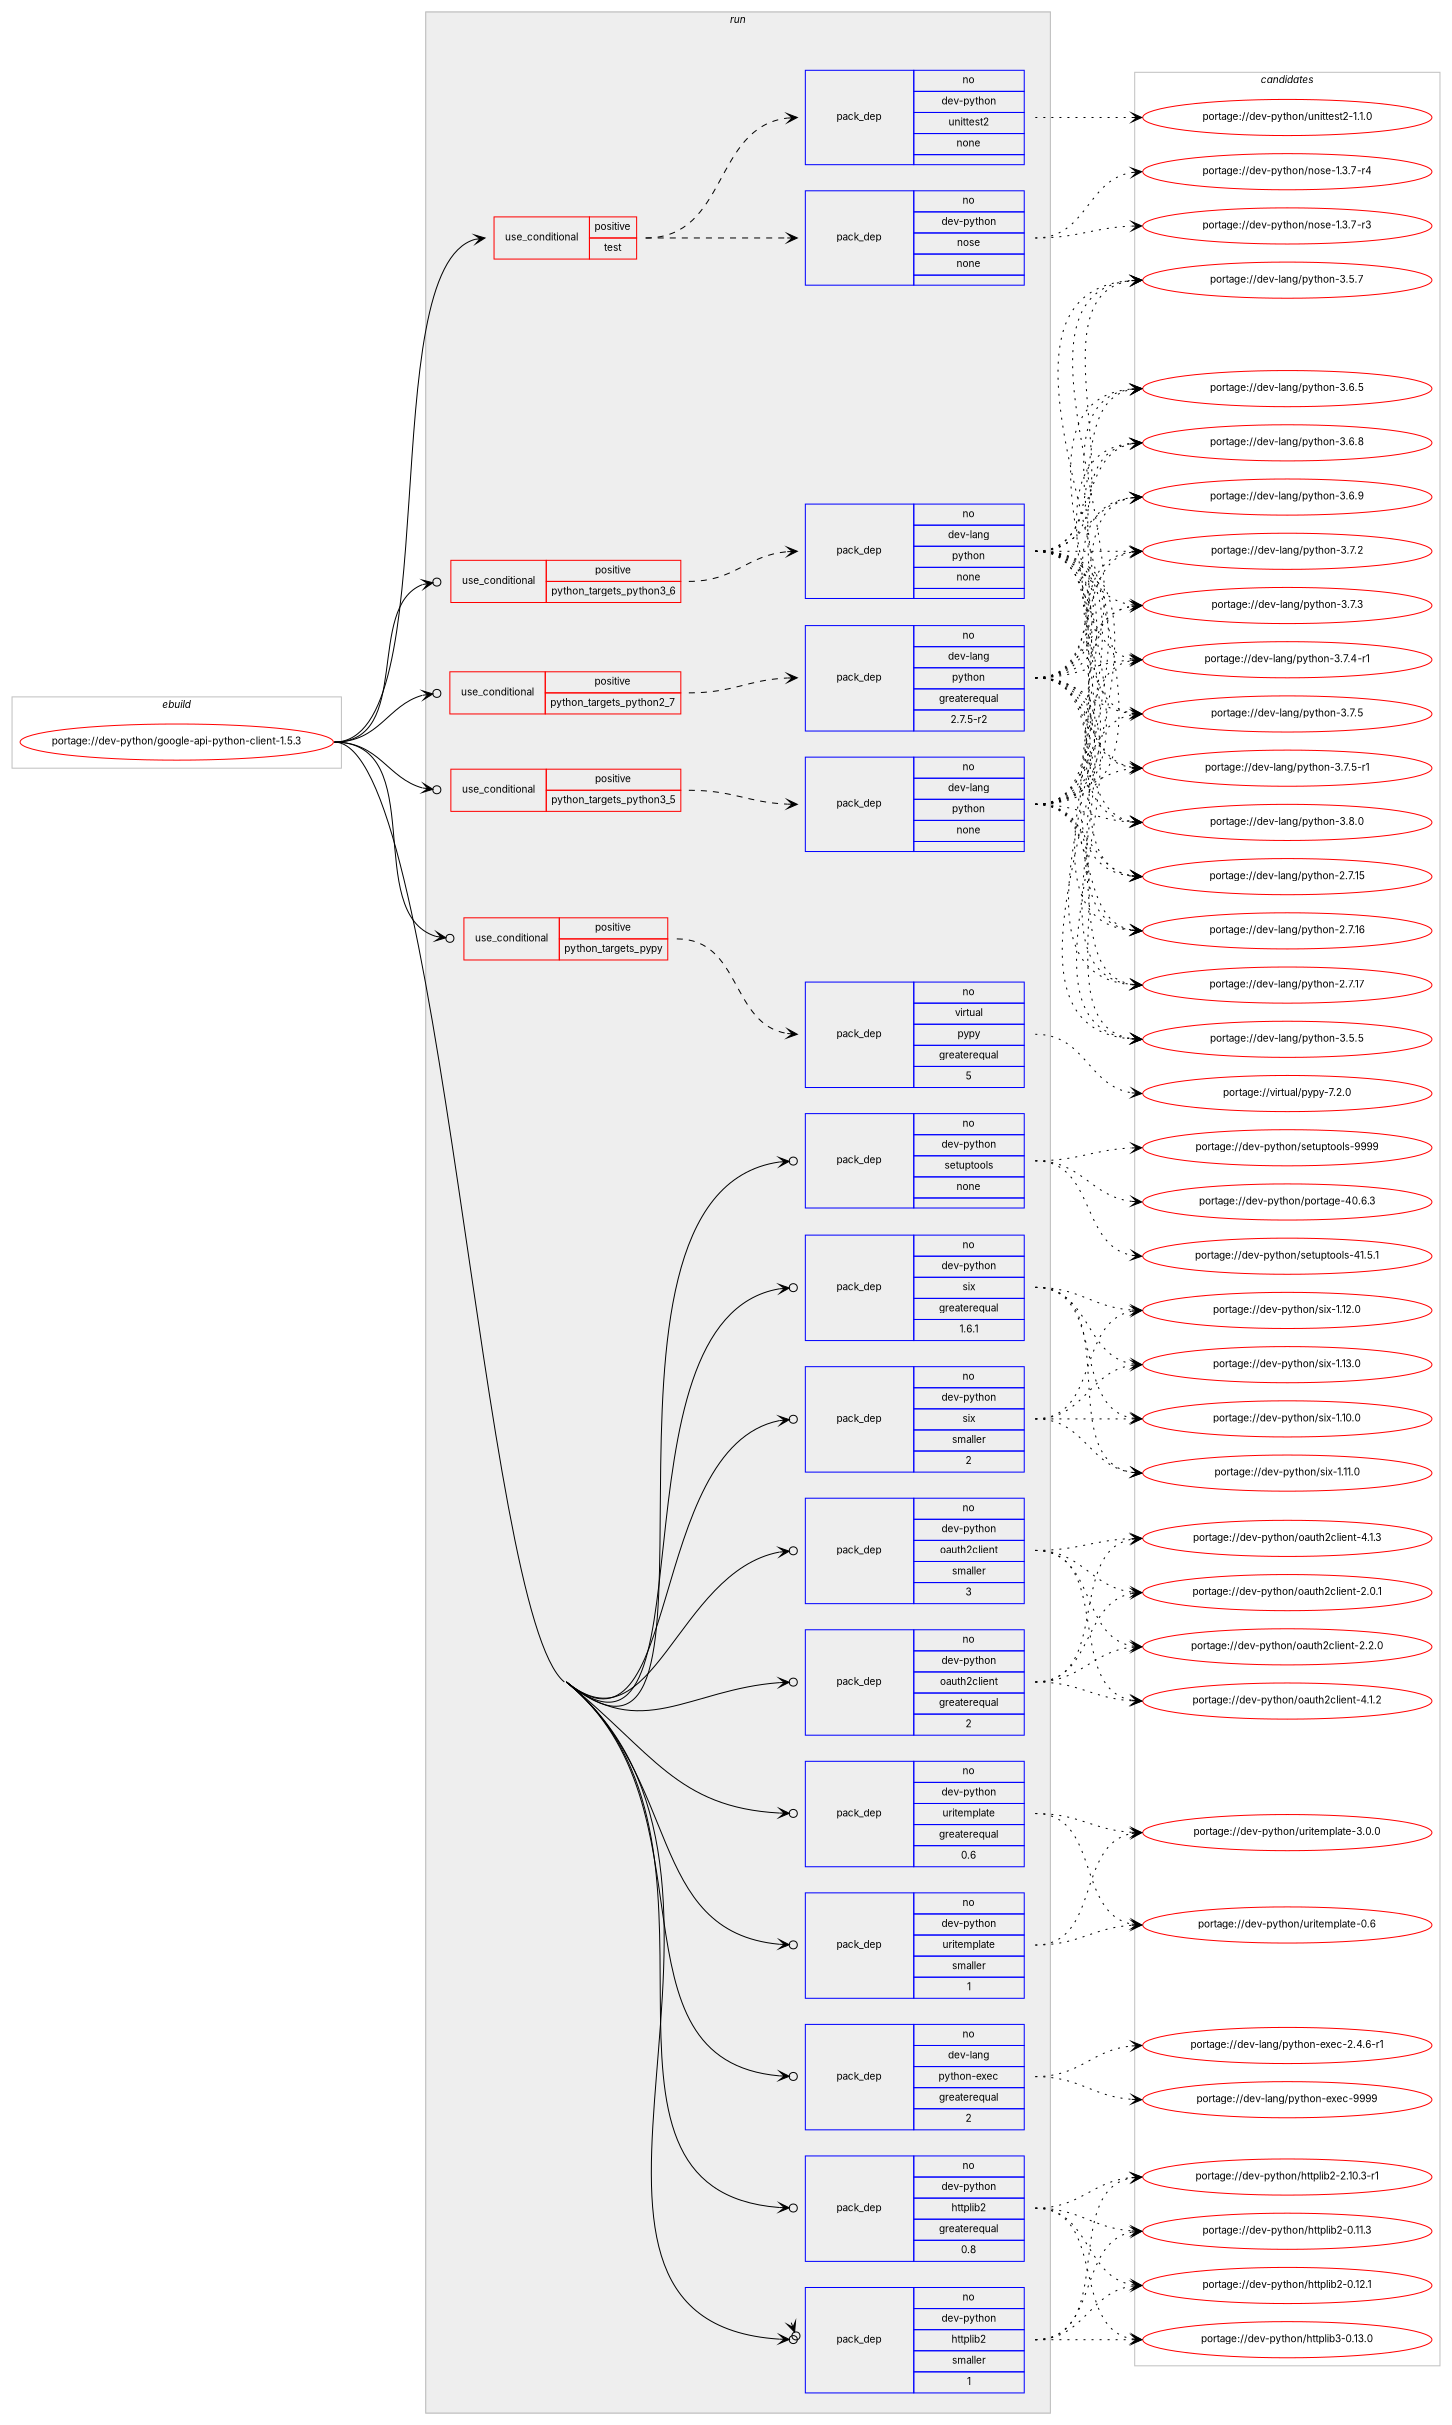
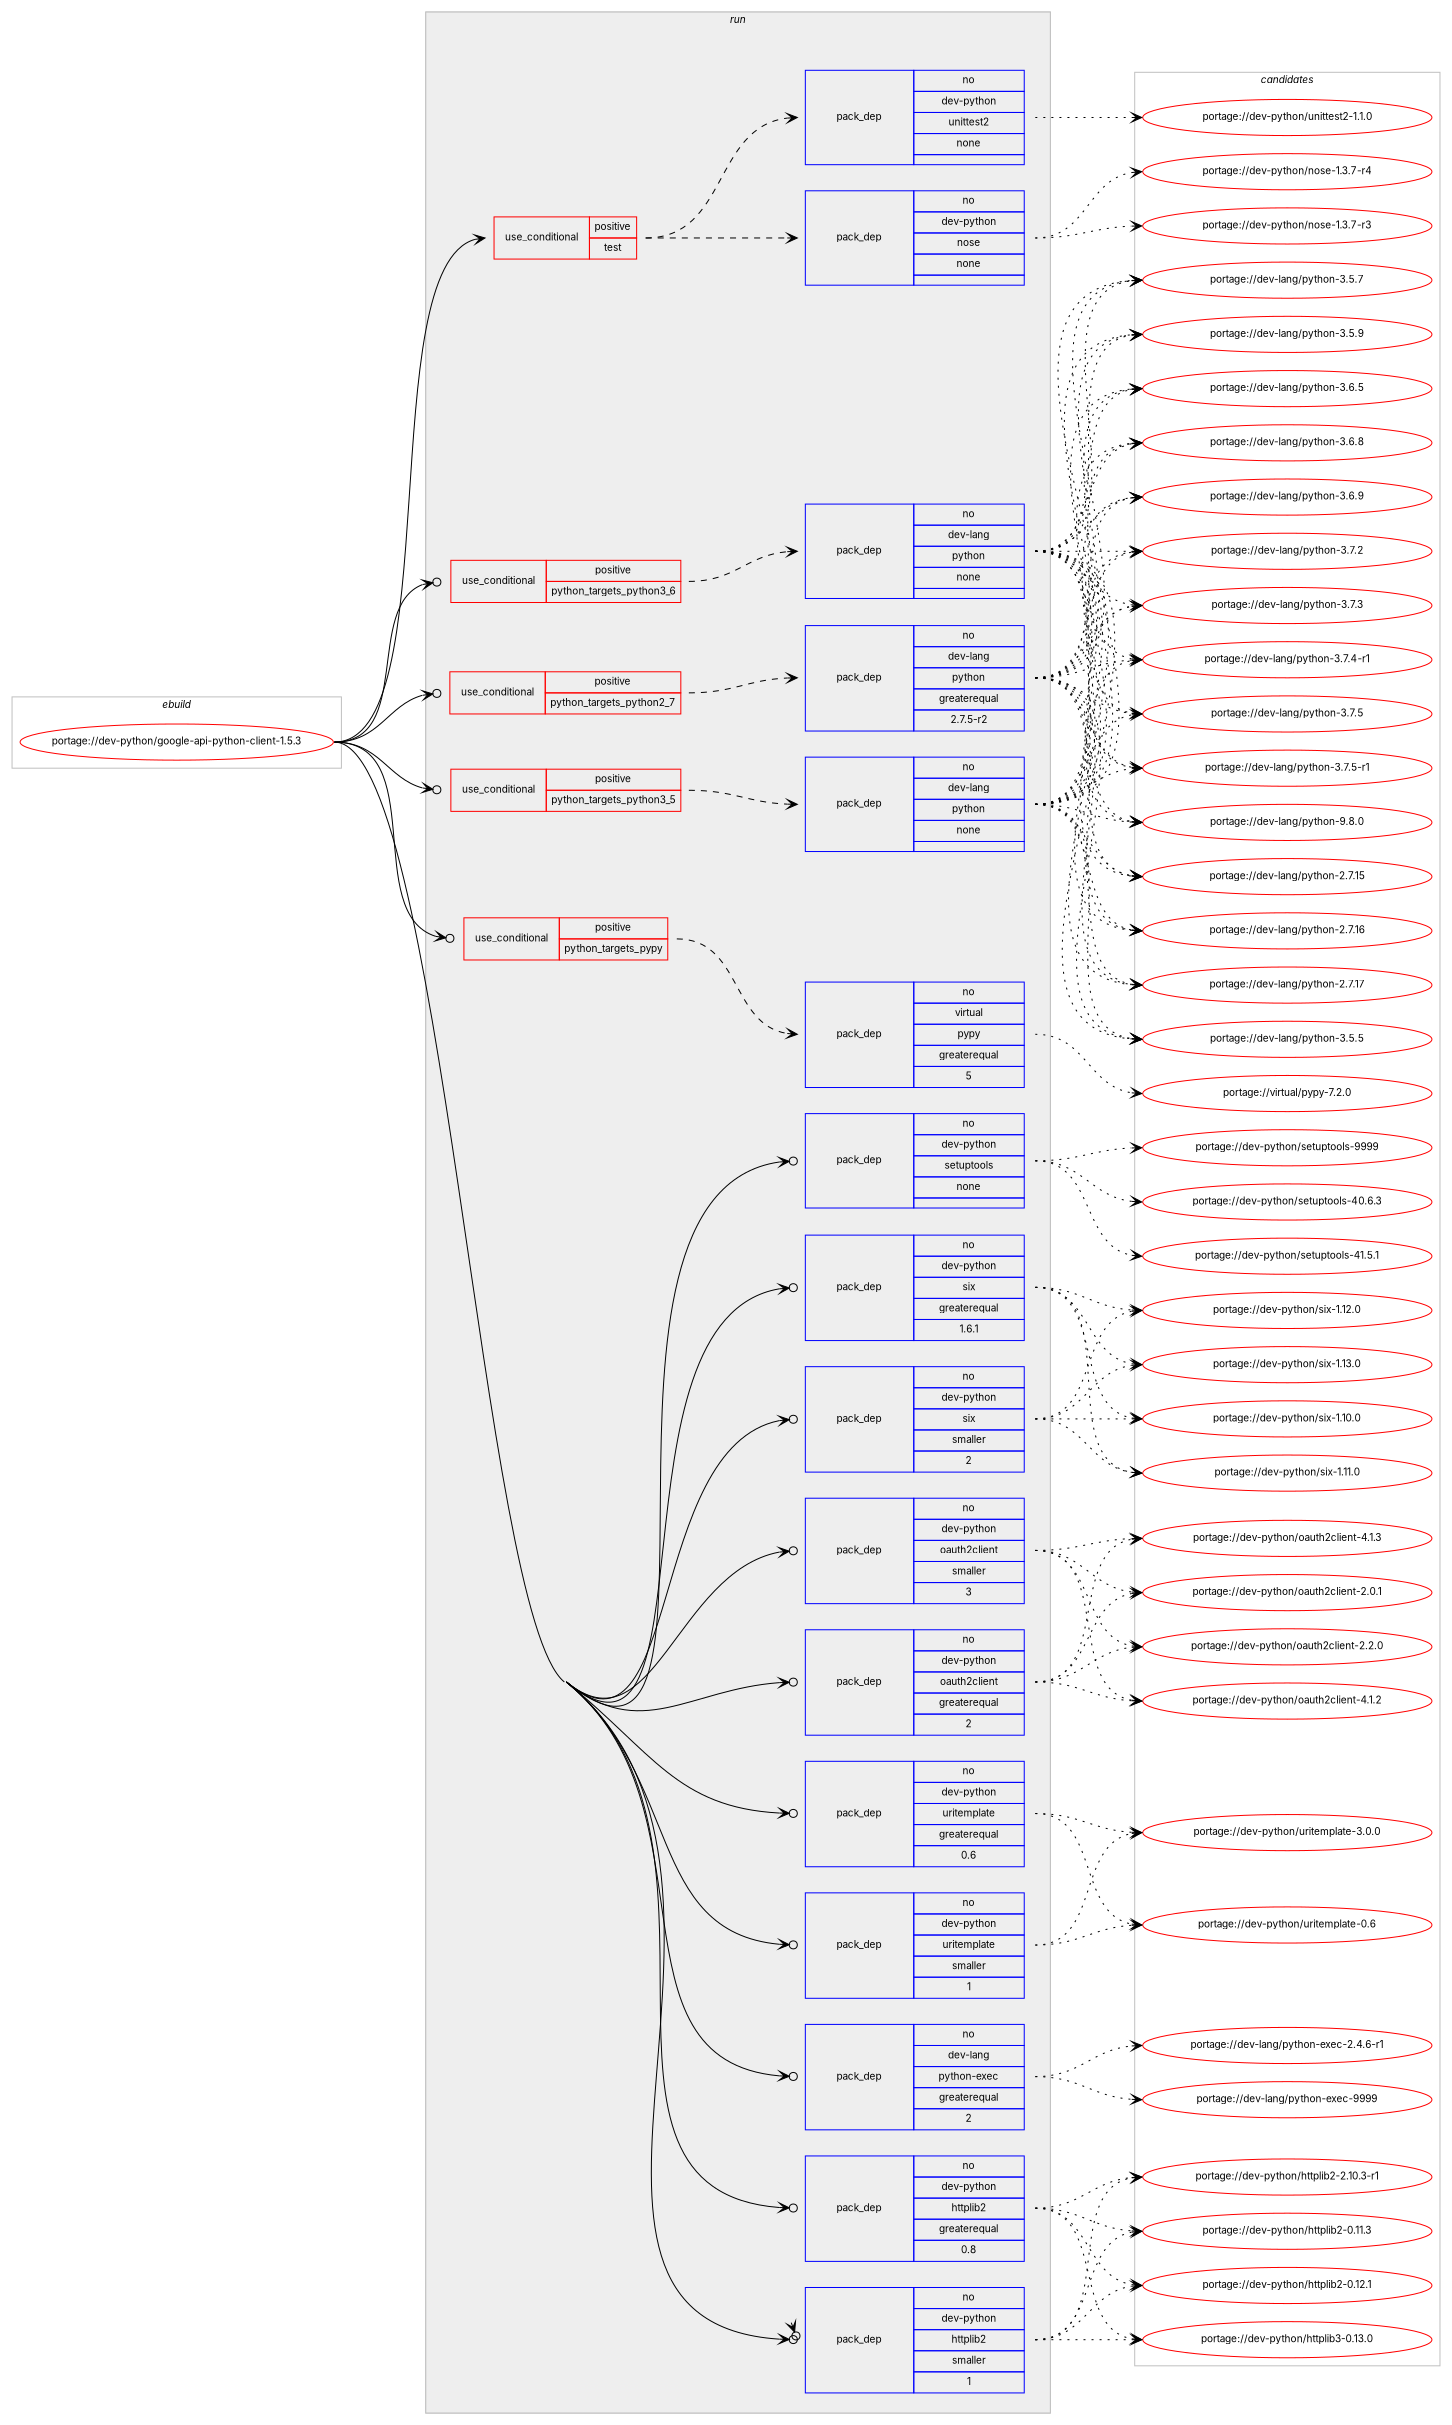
node "portage://dev-lang/python-3.5.9": added
node "portage://dev-lang/python-3.8.0": label "portage://dev-lang/python-3.8.0" -> "portage://dev-lang/python-9.8.0"
node "portage://dev-python/portage-40.6.3": label "portage://dev-python/portage-40.6.3" -> "portage://dev-python/setuptools-40.6.3"
